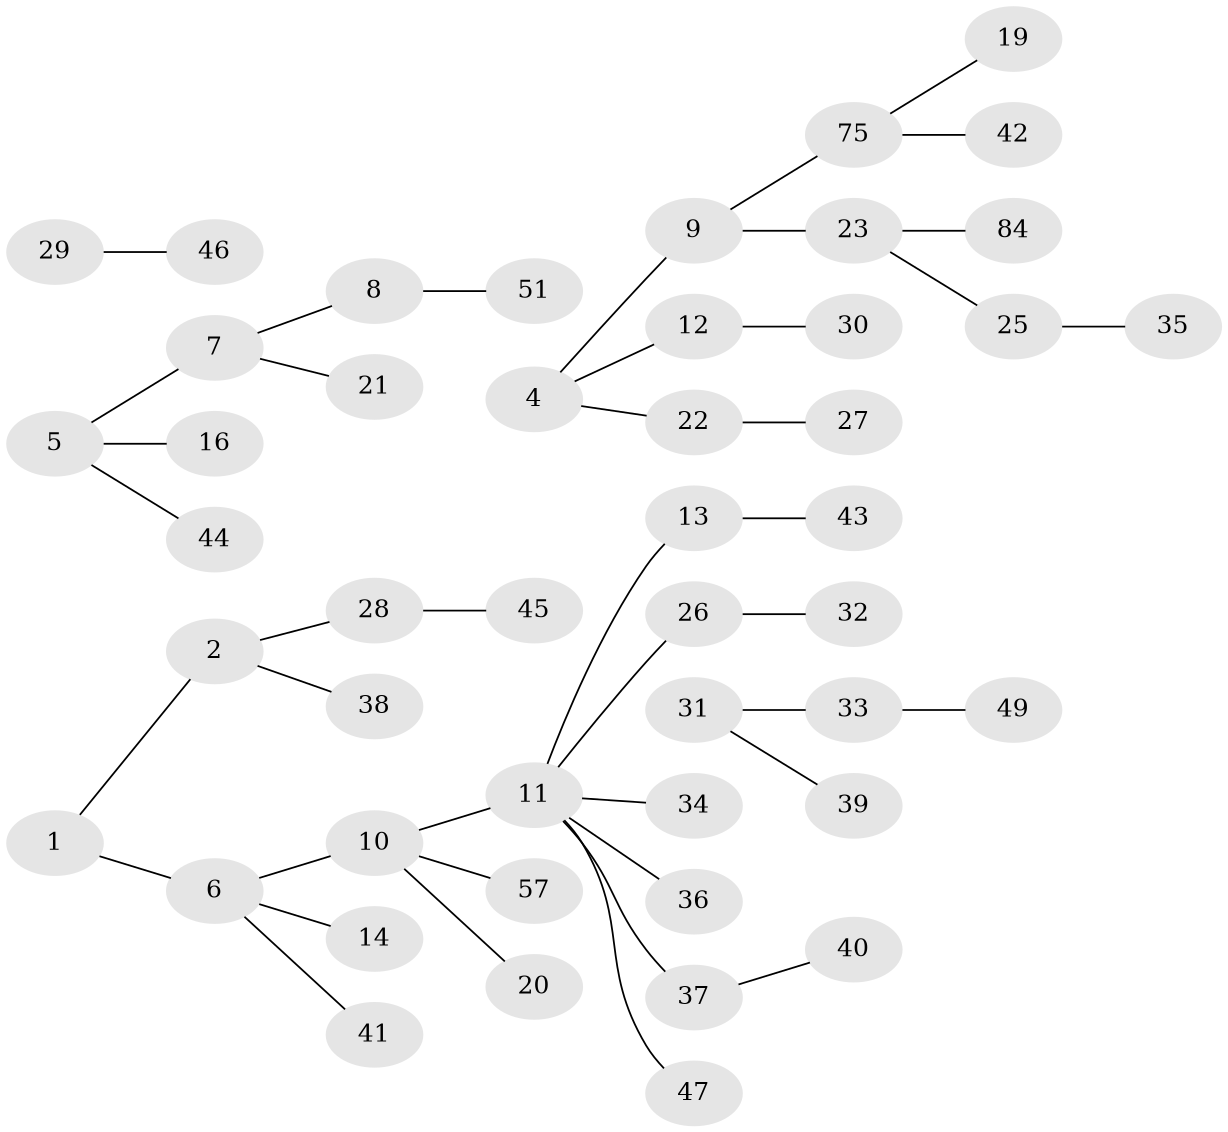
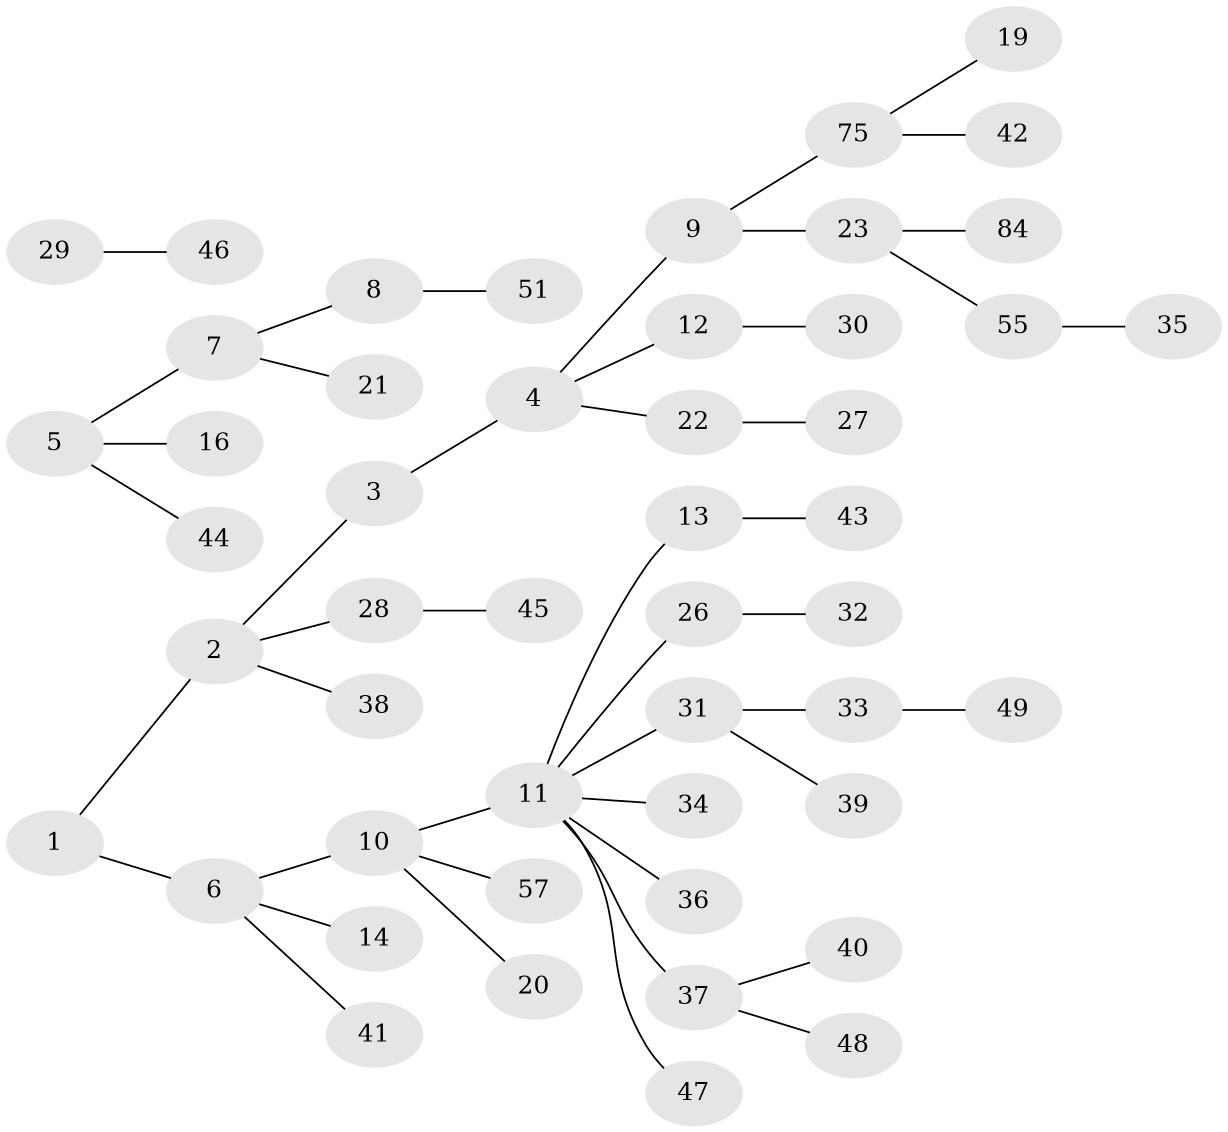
node "25": label "25" -> "55"
node "3": added
edge "31" -- "11": added
node "48": added
